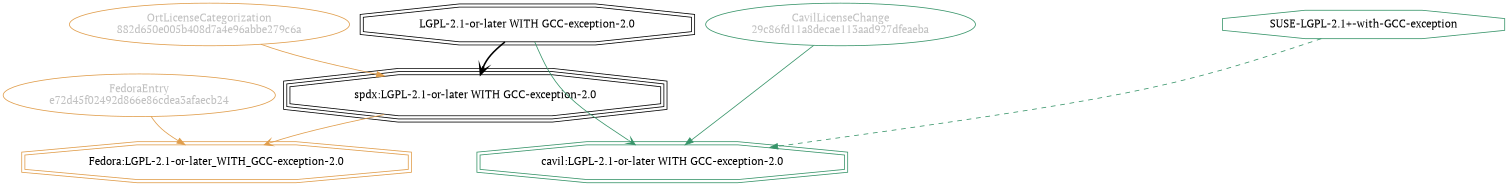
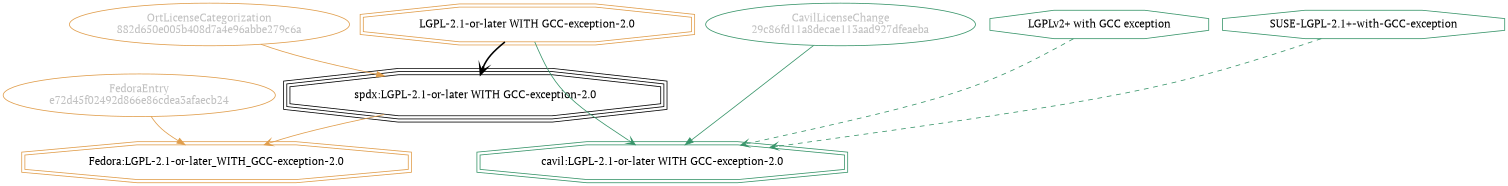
node "LGPL-2.1-or-later WITH GCC-exception-2.0": color black -> #e09d4b
node "LGPLv2+ with GCC exception": added
edge "SUSE-LGPL-2.1+-with-GCC-exception" -> "cavil:LGPL-2.1-or-later WITH GCC-exception-2.0": arrowhead normal -> vee
